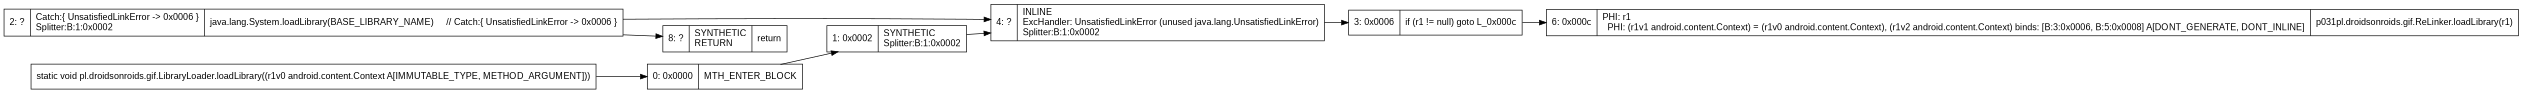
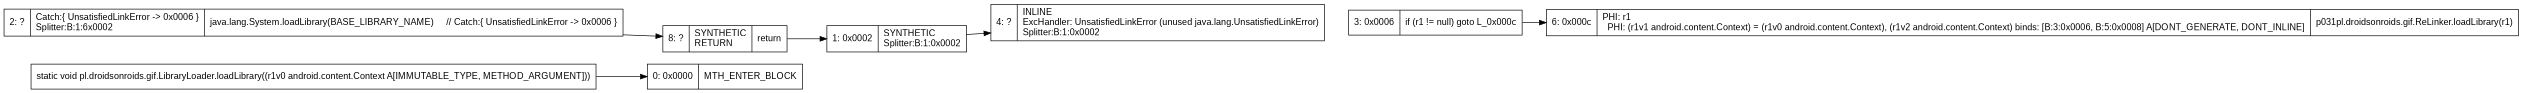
edge "2: ?" -> "4: ?": removed
edge "4: ?" -> "3: 0x0006": removed
node "2: ?": text "Splitter:B:1:0x0002" -> "Splitter:B:1:6x0002"
edge "0: 0x0000" -> "1: 0x0002": now "8: ?" -> "1: 0x0002"
